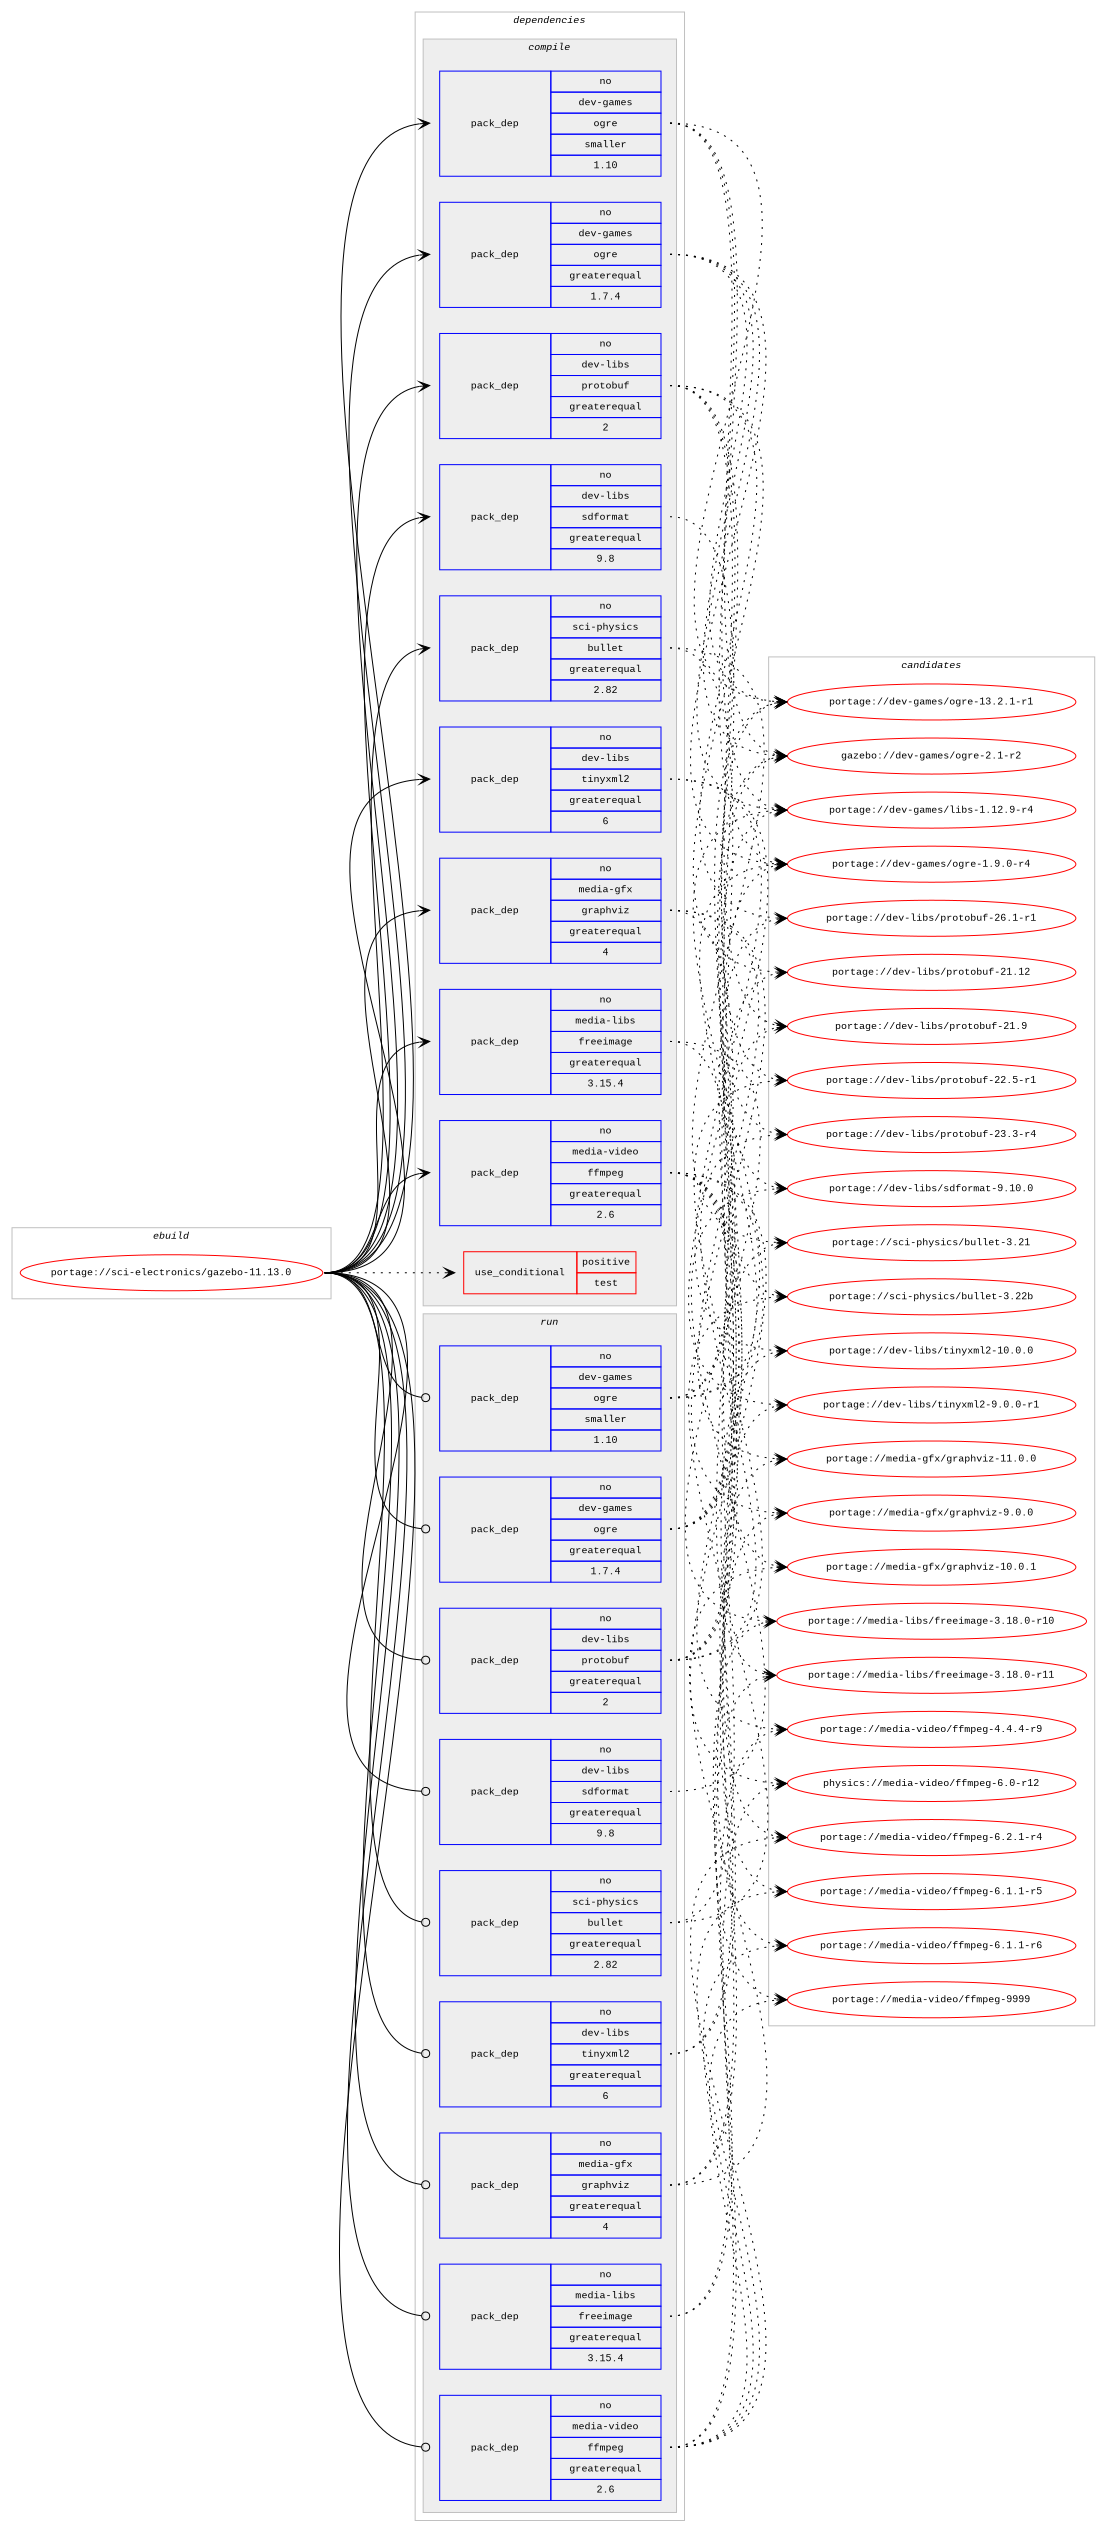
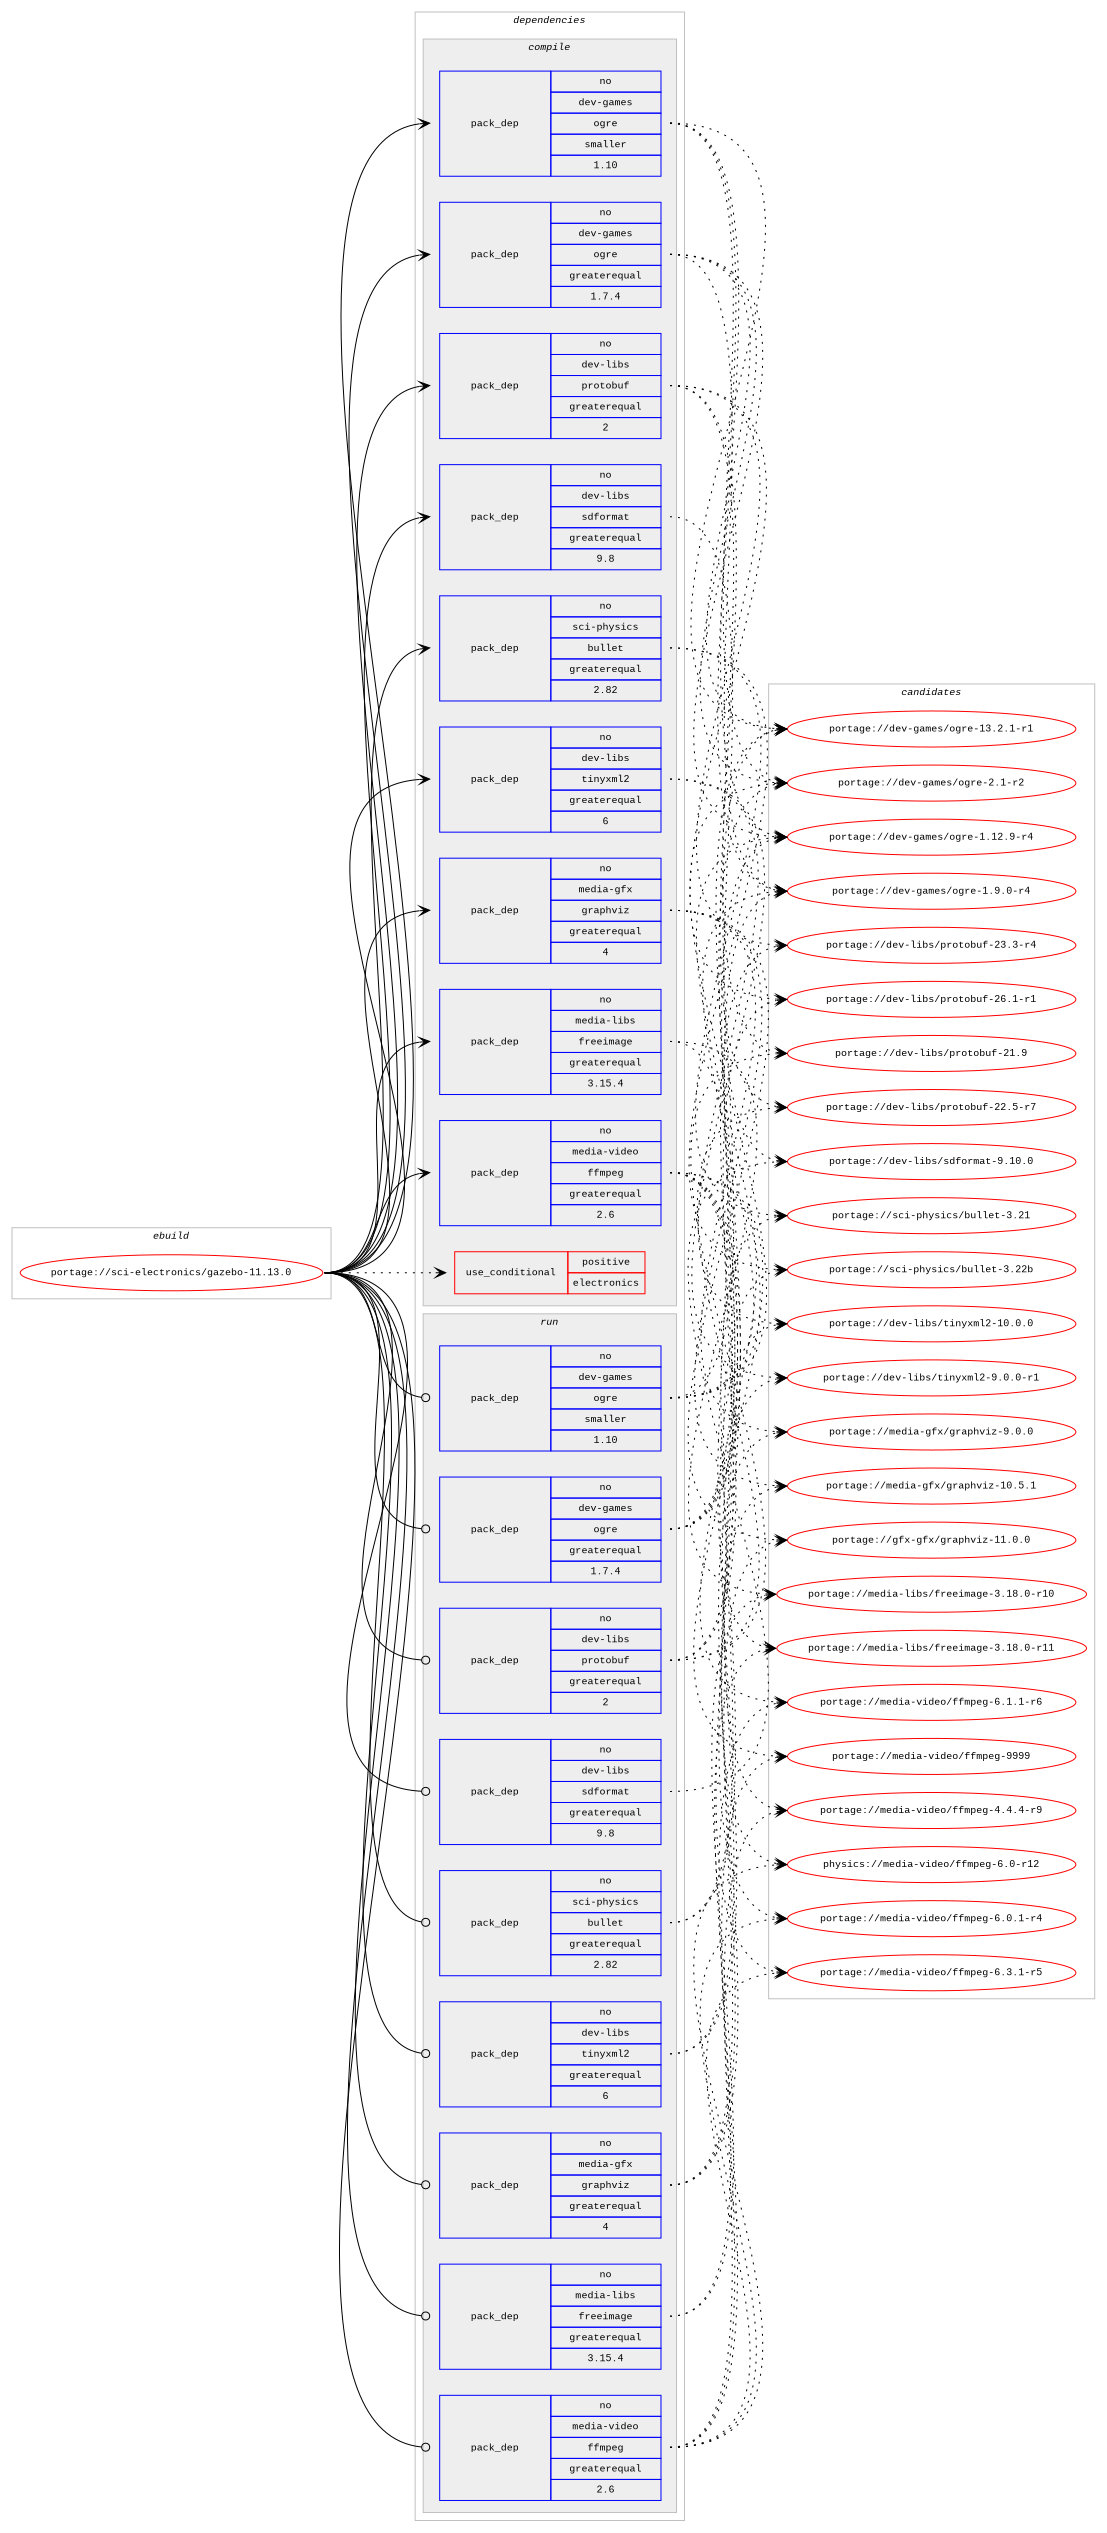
node "gazebo://dev-games/ogre-2.1-r2": label "gazebo://dev-games/ogre-2.1-r2" -> "portage://dev-games/ogre-2.1-r2"
node "portage://dev-games/libs-1.12.9-r4": label "portage://dev-games/libs-1.12.9-r4" -> "portage://dev-games/ogre-1.12.9-r4"
node "portage://dev-libs/protobuf-21.12": removed
node "portage://dev-libs/protobuf-22.5-r1": label "portage://dev-libs/protobuf-22.5-r1" -> "portage://dev-libs/protobuf-22.5-r7"
node "use_conditional": text "test" -> "electronics"
node "portage://media-gfx/graphviz-11.0.0": label "portage://media-gfx/graphviz-11.0.0" -> "portage://gfx-gfx/graphviz-11.0.0"
node "portage://media-gfx/graphviz-10.0.1": label "portage://media-gfx/graphviz-10.0.1" -> "portage://media-gfx/graphviz-10.5.1"
node "portage://media-video/ffmpeg-6.2.1-r4": label "portage://media-video/ffmpeg-6.2.1-r4" -> "portage://media-video/ffmpeg-6.0.1-r4"
node "portage://media-video/ffmpeg-6.1.1-r5": label "portage://media-video/ffmpeg-6.1.1-r5" -> "portage://media-video/ffmpeg-6.3.1-r5"
